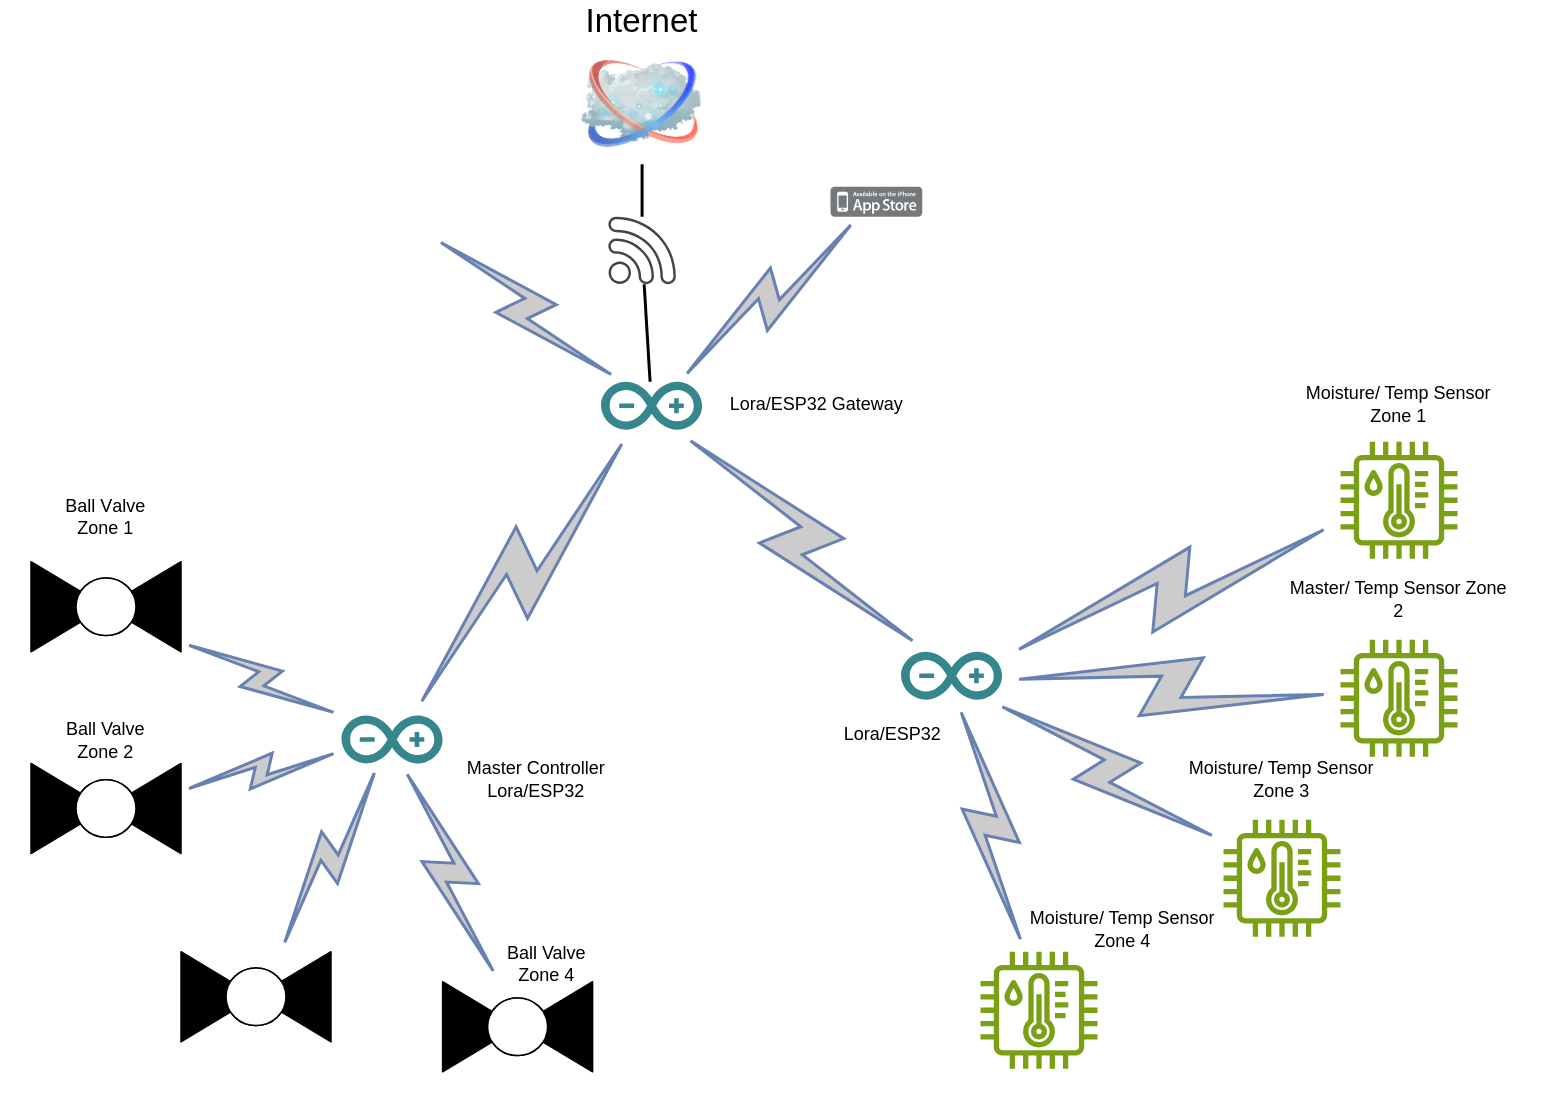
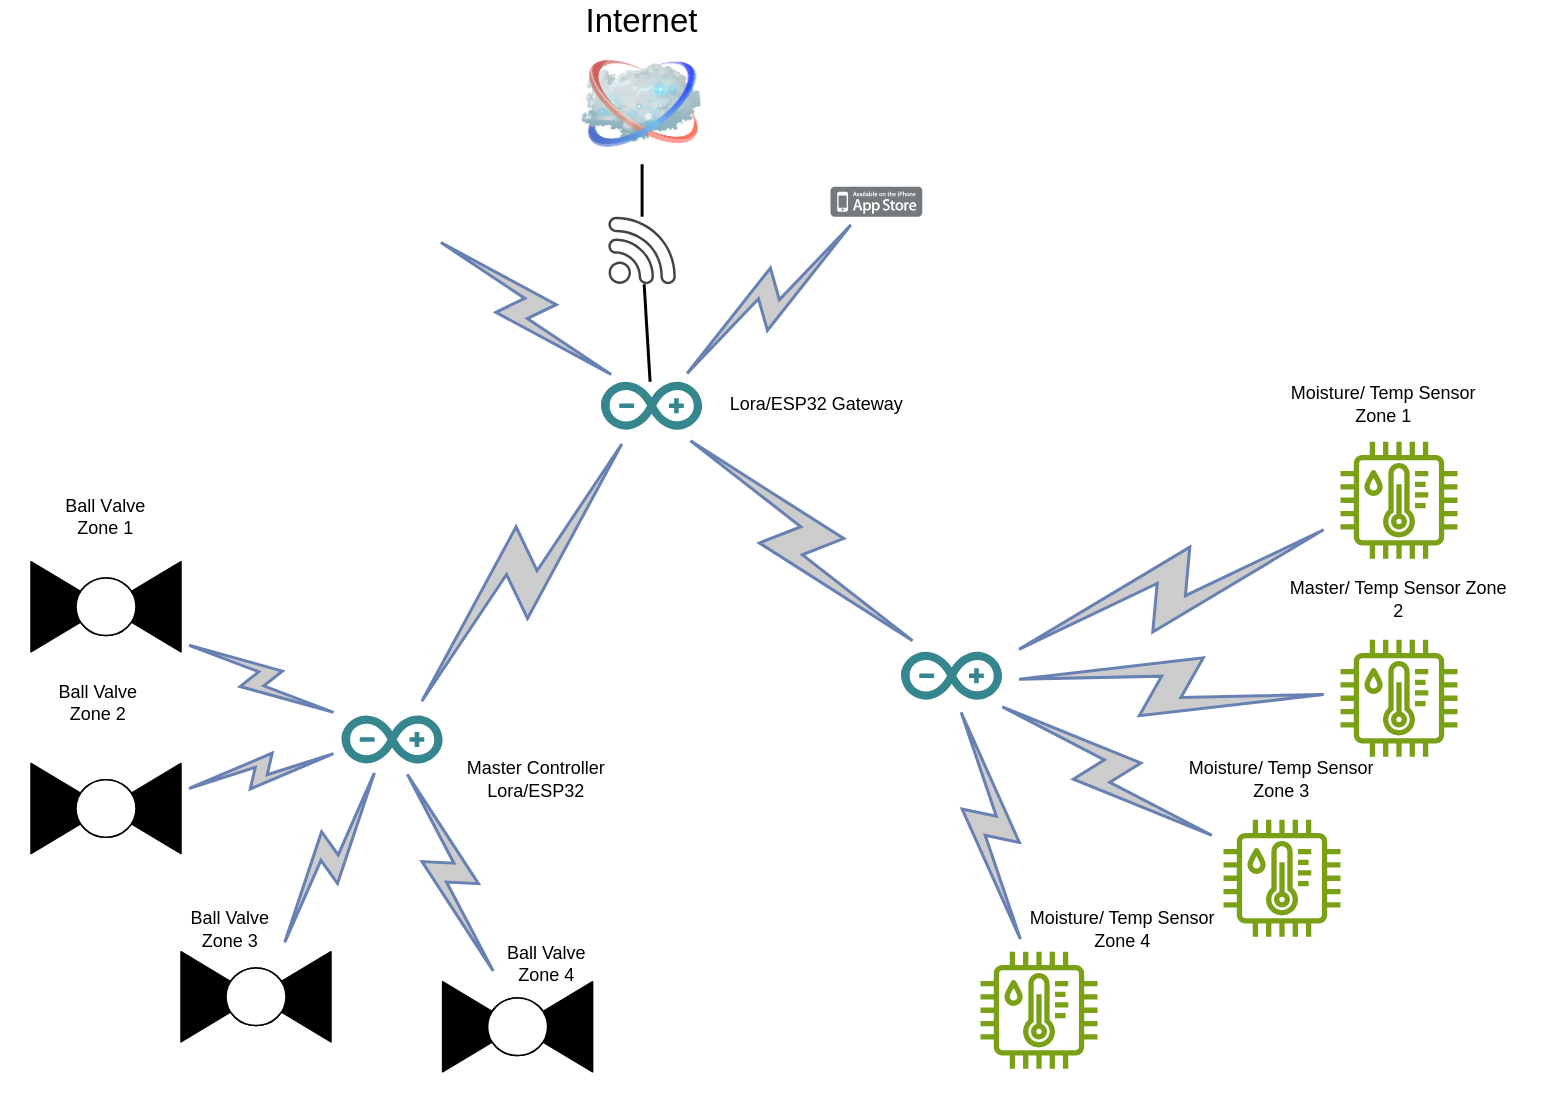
node "Moisture/ Temp Sensor Zone 1": moved (1399, 404) -> (1384, 404)
node "Lora/ESP32": removed
node "Ball Valve Zone 2": moved (106, 740) -> (98, 702)
node "Ball Valve Zone 3": added
